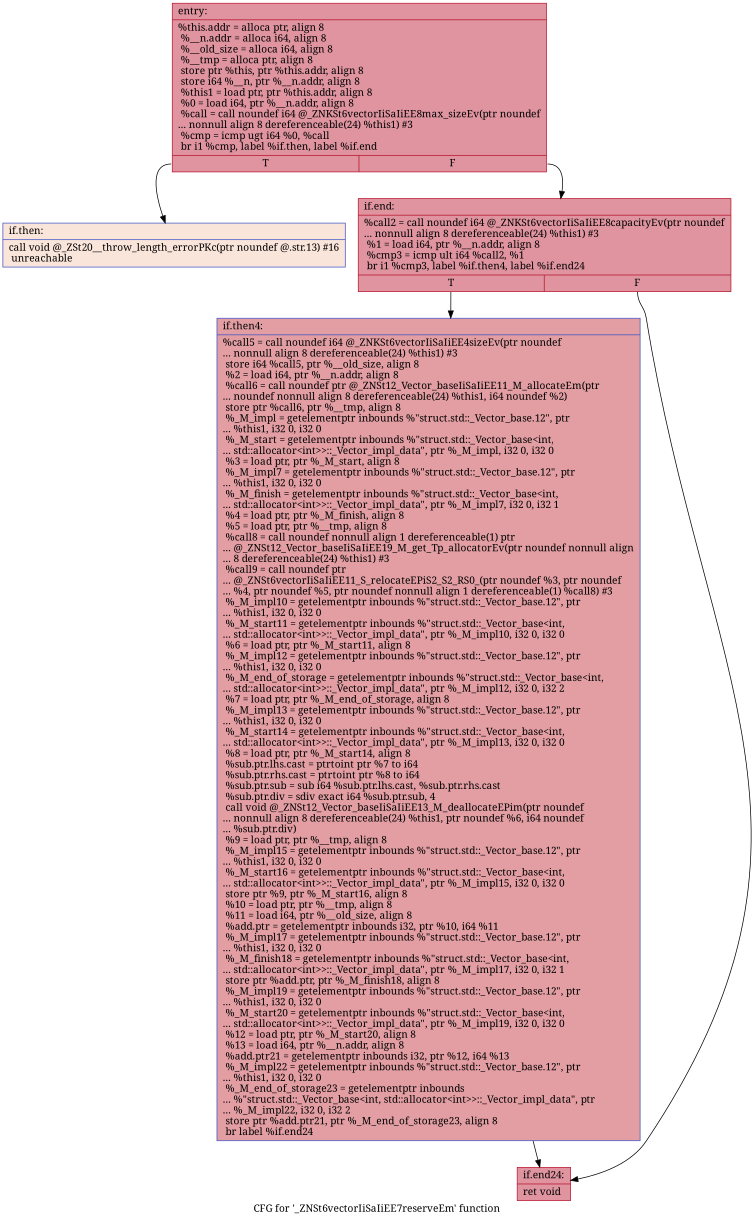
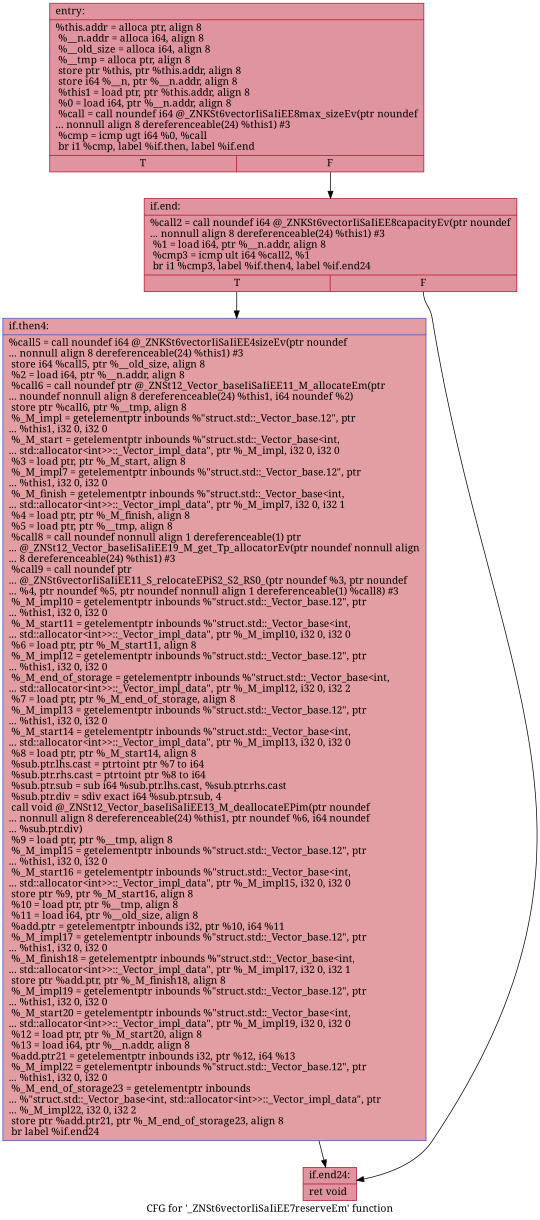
node "if.then:": removed
